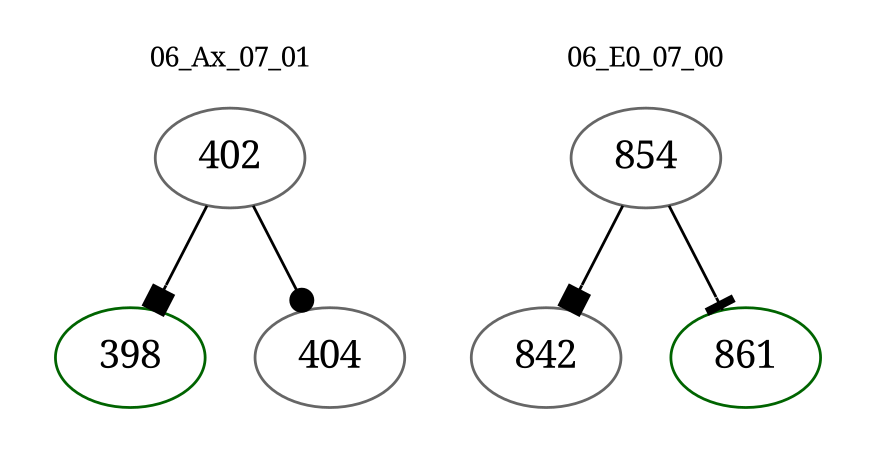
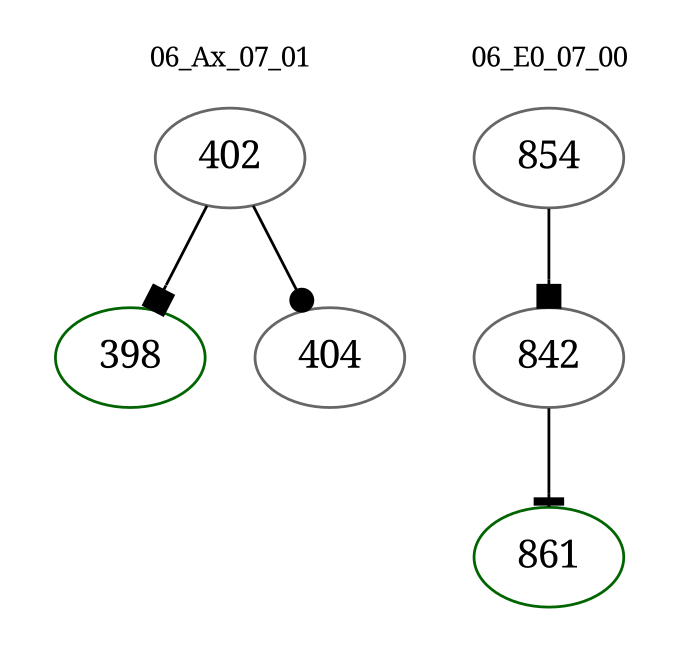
edge "854" -> "861": now "842" -> "861"
